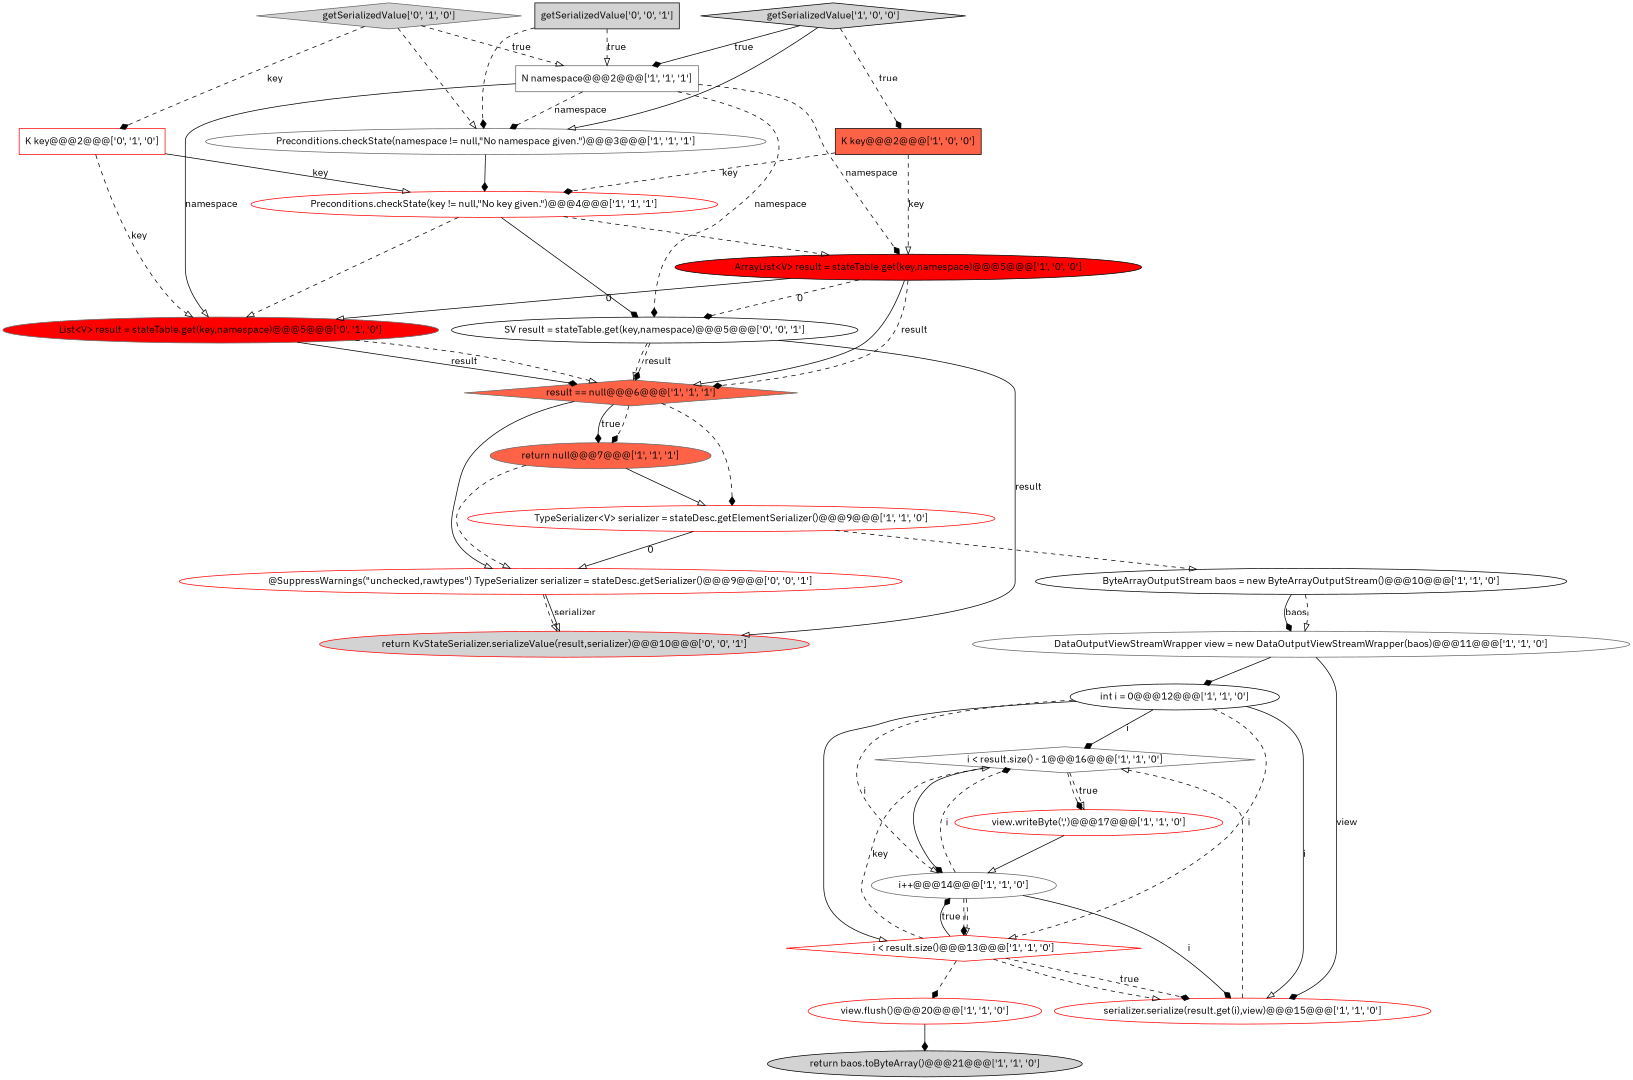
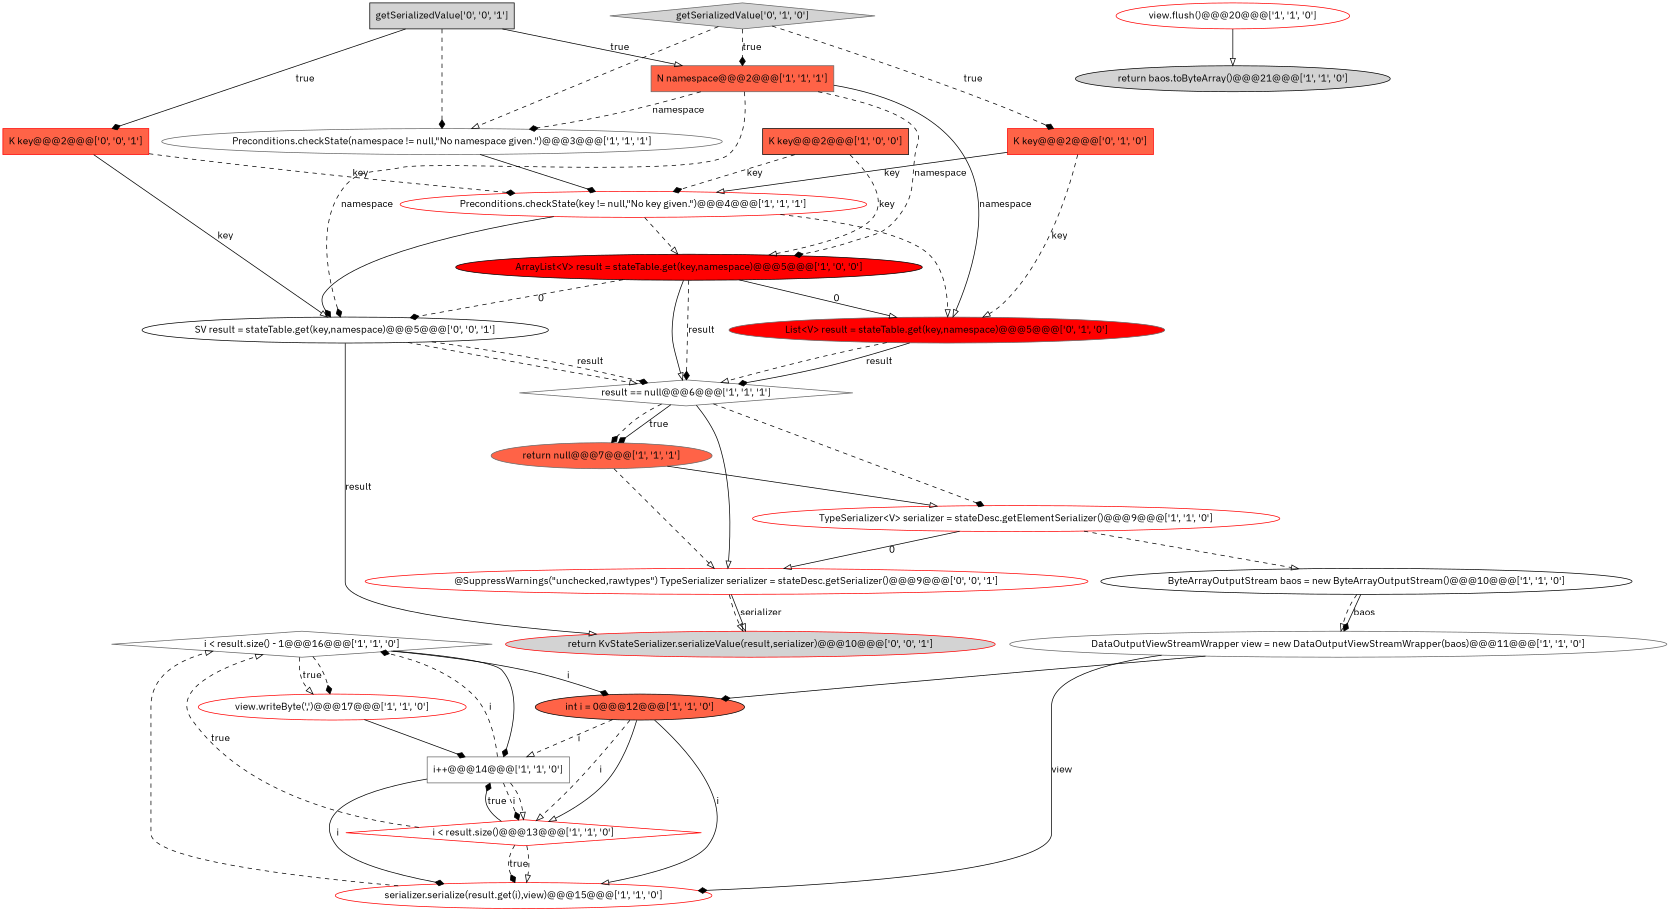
node "getSerializedValue['1', '0', '0']": removed
edge "getSerializedValue['0', '0', '1']" -> "N namespace@@@2@@@['1', '1', '1']": style dashed -> solid
edge "getSerializedValue['0', '1', '0']" -> "N namespace@@@2@@@['1', '1', '1']": arrowhead onormal -> diamond
edge "getSerializedValue['0', '1', '0']" -> "K key@@@2@@@['0', '1', '0']": label "key" -> "true"
node "N namespace@@@2@@@['1', '1', '1']": fillcolor white -> tomato
node "K key@@@2@@@['0', '0', '1']": added
node "K key@@@2@@@['0', '1', '0']": fillcolor white -> tomato
node "result == null@@@6@@@['1', '1', '1']": fillcolor tomato -> white
node "int i = 0@@@12@@@['1', '1', '0']": fillcolor white -> tomato
edge "int i = 0@@@12@@@['1', '1', '0']" -> "i < result.size() - 1@@@16@@@['1', '1', '0']": reversed
edge "view.writeByte(',')@@@17@@@['1', '1', '0']" -> "i++@@@14@@@['1', '1', '0']": arrowhead onormal -> diamond
edge "i < result.size()@@@13@@@['1', '1', '0']" -> "i < result.size() - 1@@@16@@@['1', '1', '0']": label "key" -> "true"
node "i++@@@14@@@['1', '1', '0']": shape ellipse -> box
edge "i < result.size()@@@13@@@['1', '1', '0']" -> "view.flush()@@@20@@@['1', '1', '0']": removed
edge "view.flush()@@@20@@@['1', '1', '0']" -> "return baos.toByteArray()@@@21@@@['1', '1', '0']": arrowhead diamond -> onormal
